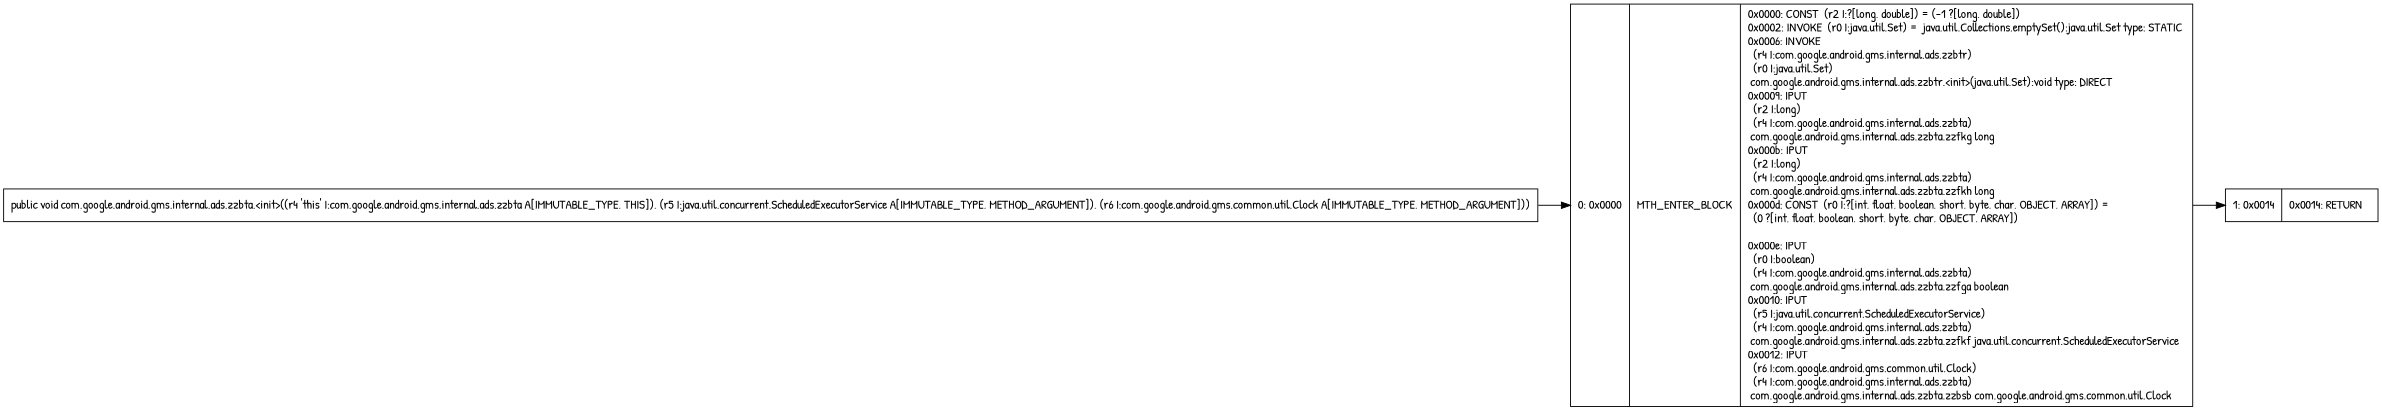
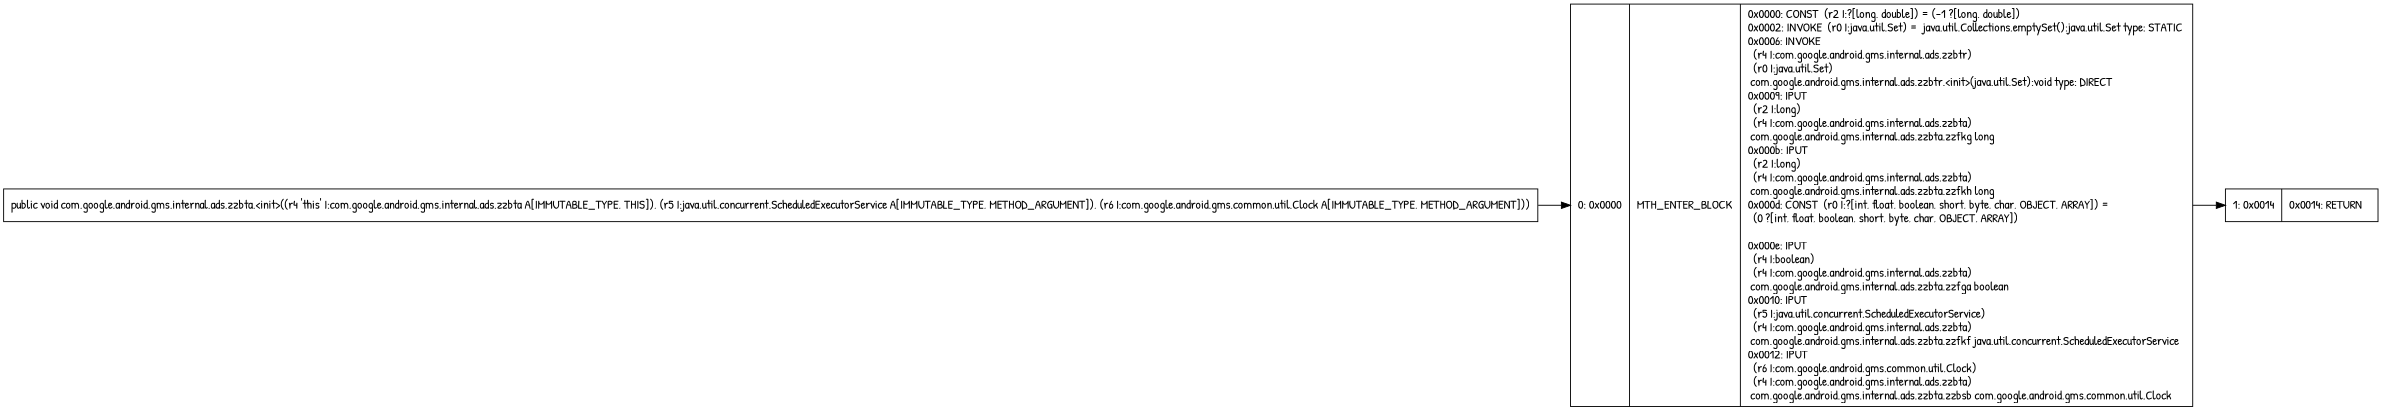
node "0: 0x0000": text "(r0 I:boolean)" -> "(r4 I:boolean)"
